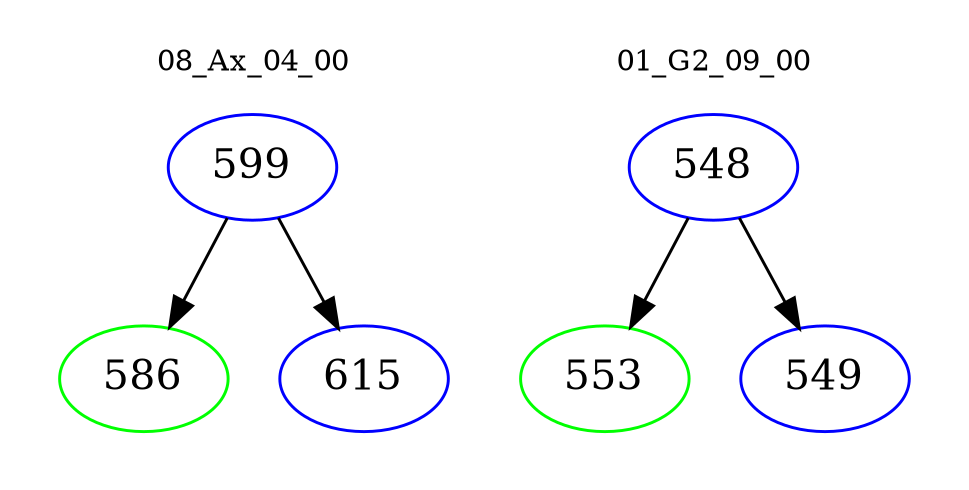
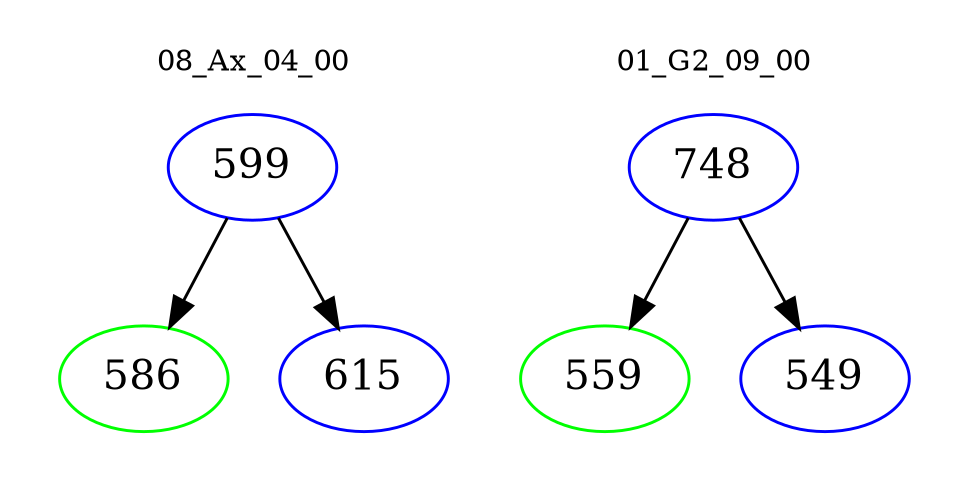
node "548": label "548" -> "748"
node "553": label "553" -> "559"
